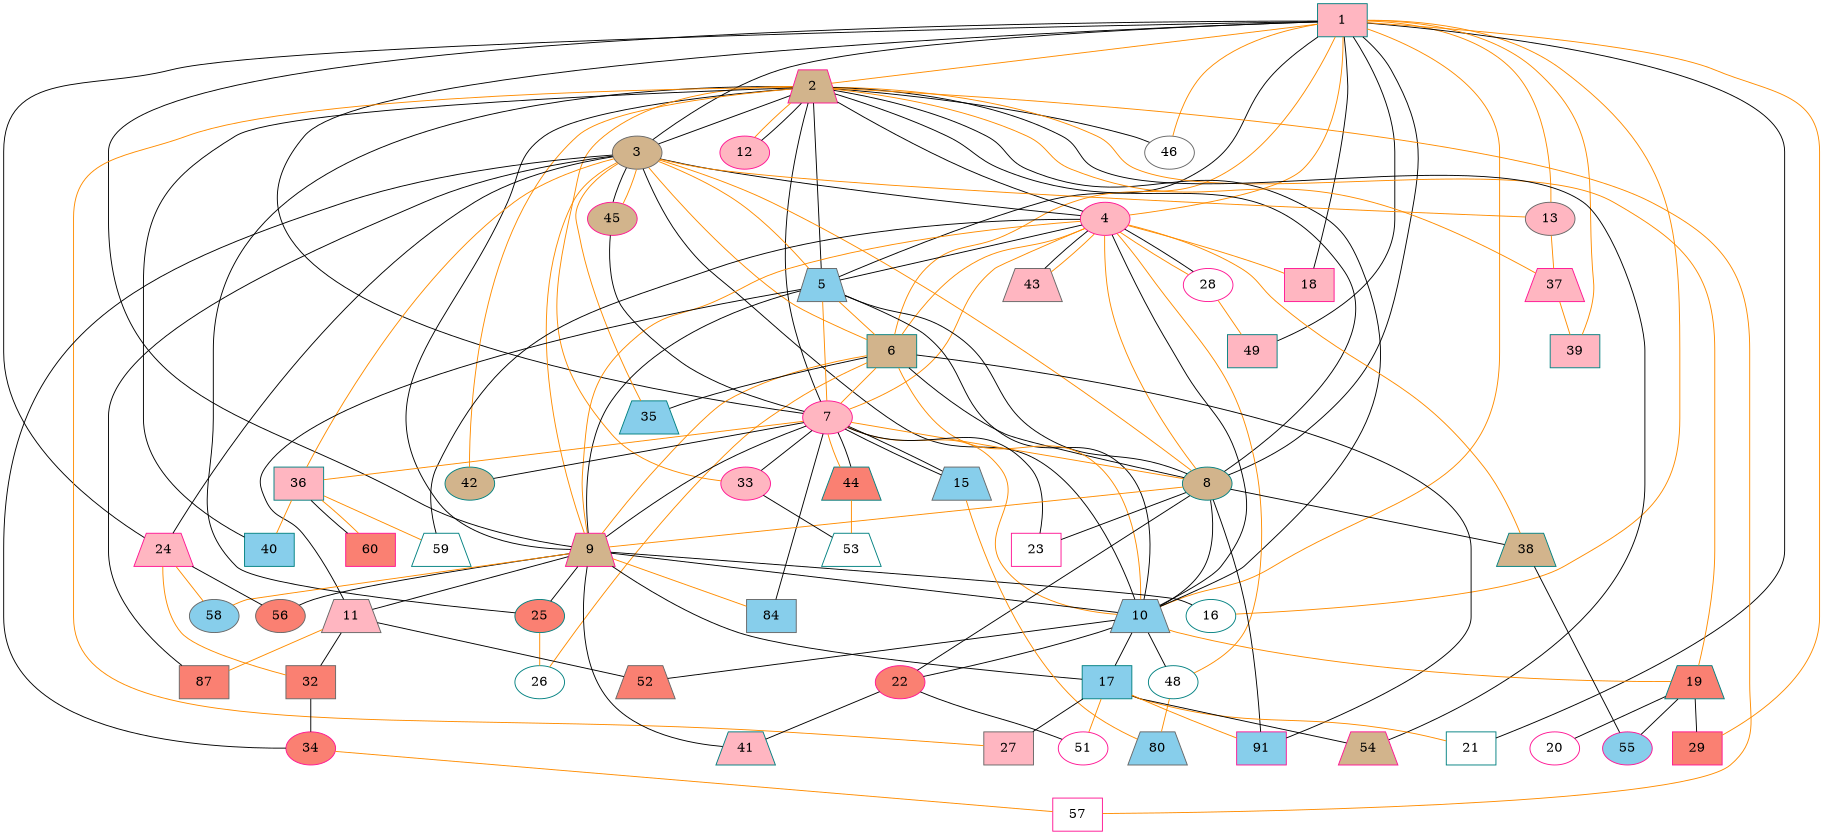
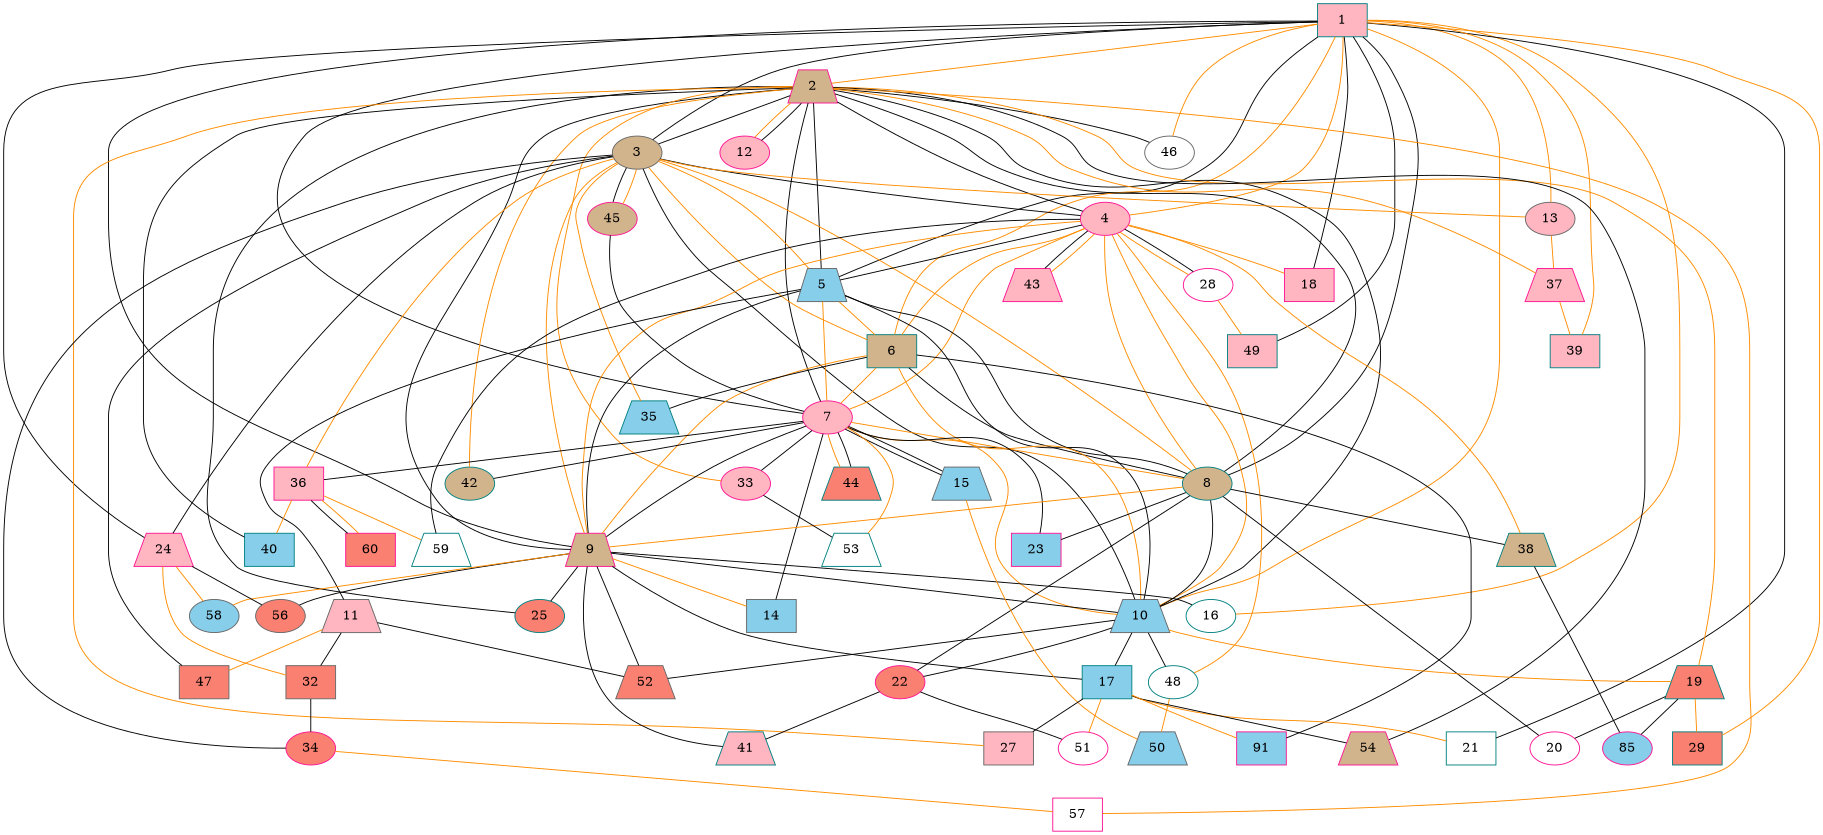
node "43": color gray40 -> deeppink
edge "4" -- "10": color black -> darkorange
edge "7" -- "36": color darkorange -> black
node "36": color teal -> deeppink
edge "44" -- "53": now "7" -- "53"
node "23": fillcolor white -> skyblue
edge "9" -- "11": now "9" -- "52"
edge "8" -- "91": now "8" -- "20"
node "84": label "84" -> "14"
node "87": label "87" -> "47"
node "26": removed
edge "19" -- "29": color black -> darkorange
node "80": label "80" -> "50"
node "55": label "55" -> "85"
node "29": color deeppink -> teal
